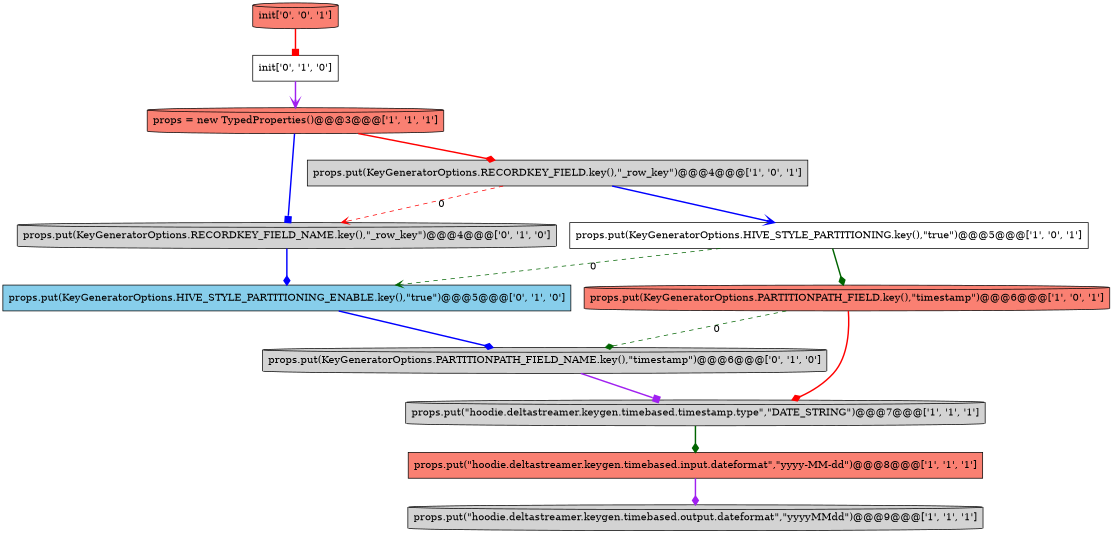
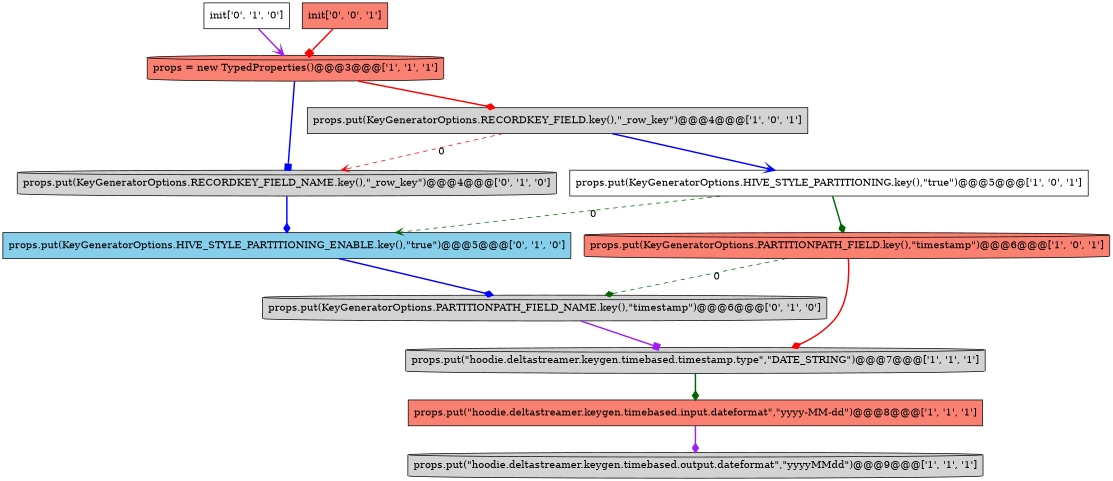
node "init['0', '0', '1']": shape cylinder -> box
edge "init['0', '0', '1']" -> "init['0', '1', '0']": now "init['0', '0', '1']" -> "props = new TypedProperties()@@@3@@@['1', '1', '1']"
